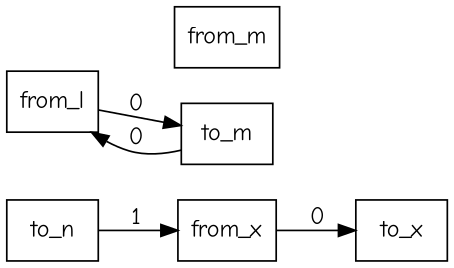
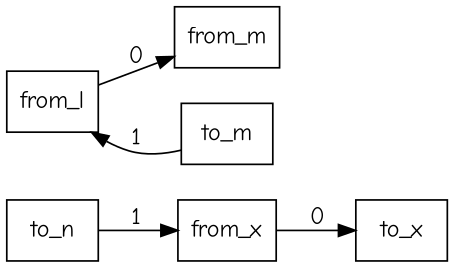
edge "from_l" -> "to_m": now "from_l" -> "from_m"
edge "to_m" -> "from_l": label "0" -> "1"
